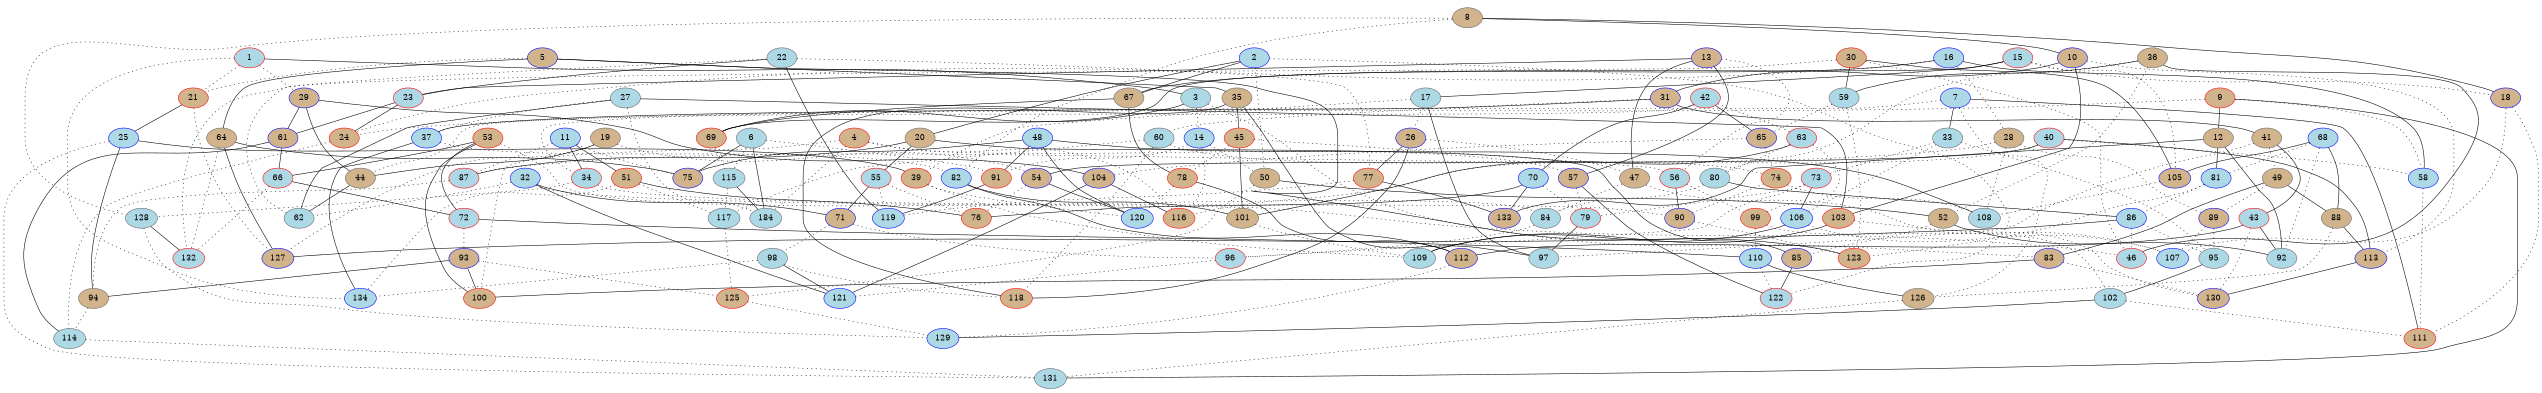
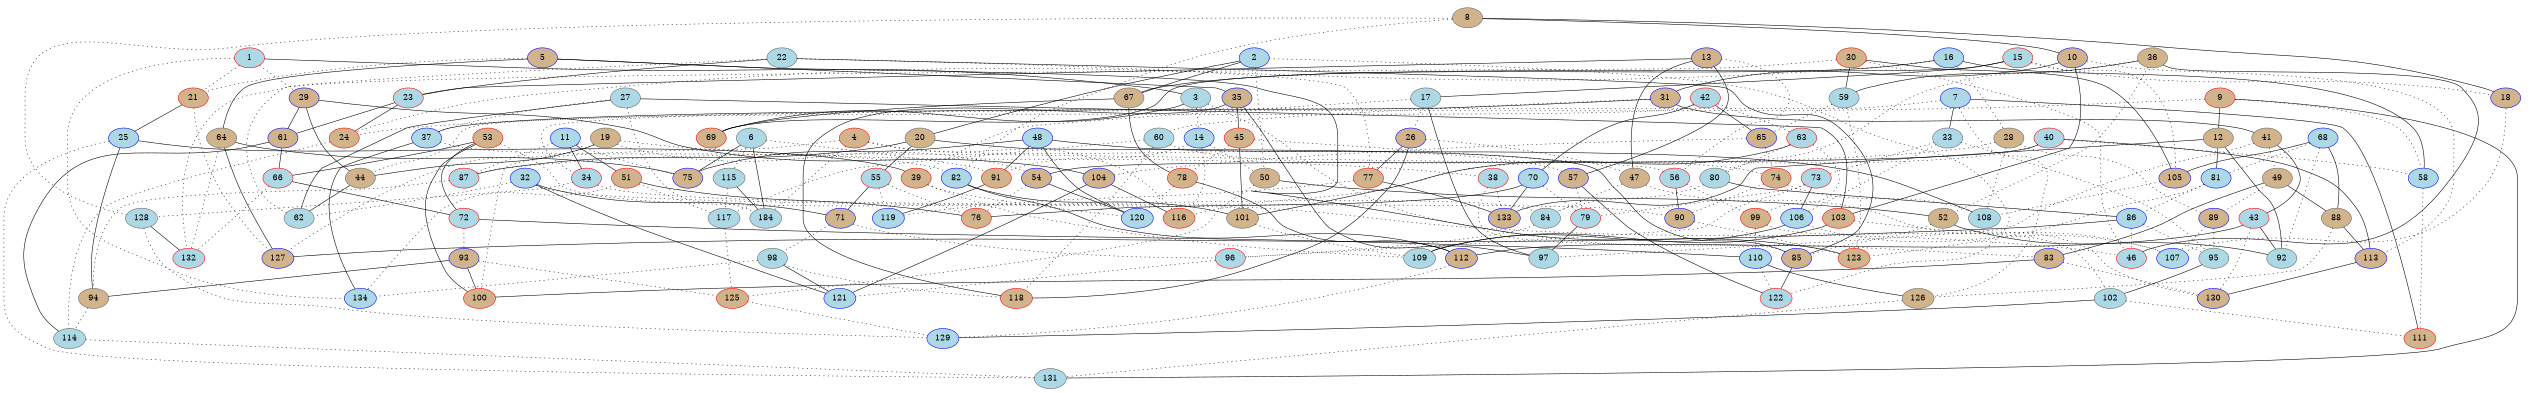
node "35": color gray40 -> blue
edge "22" -- "119": now "22" -- "85"
node "38": added
edge "18" -- "111": removed
